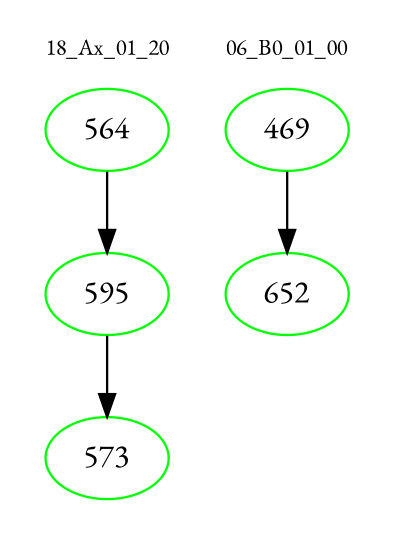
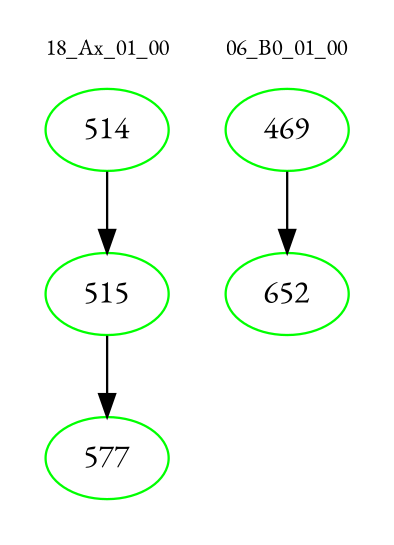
cluster "18_Ax_01_20": label "18_Ax_01_20" -> "18_Ax_01_00"
node "564": label "564" -> "514"
node "595": label "595" -> "515"
node "573": label "573" -> "577"
